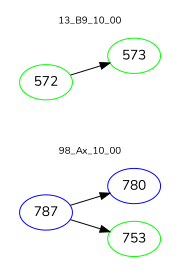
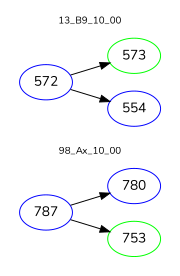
node "572": color green -> blue
node "554": added
